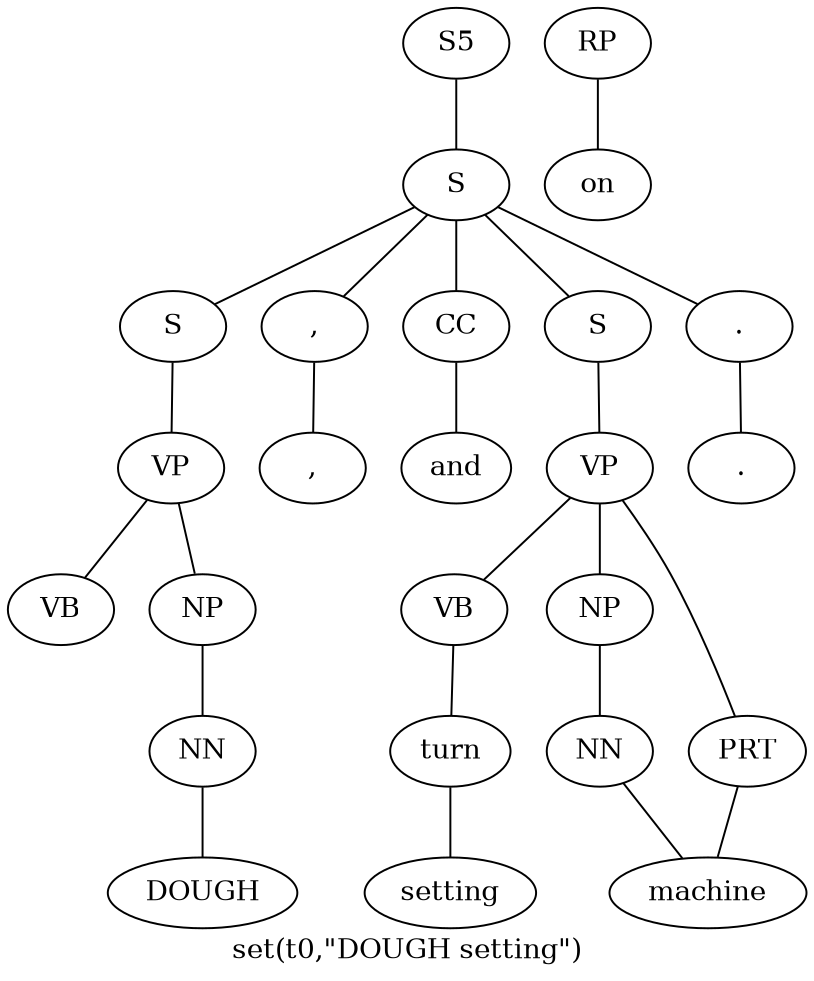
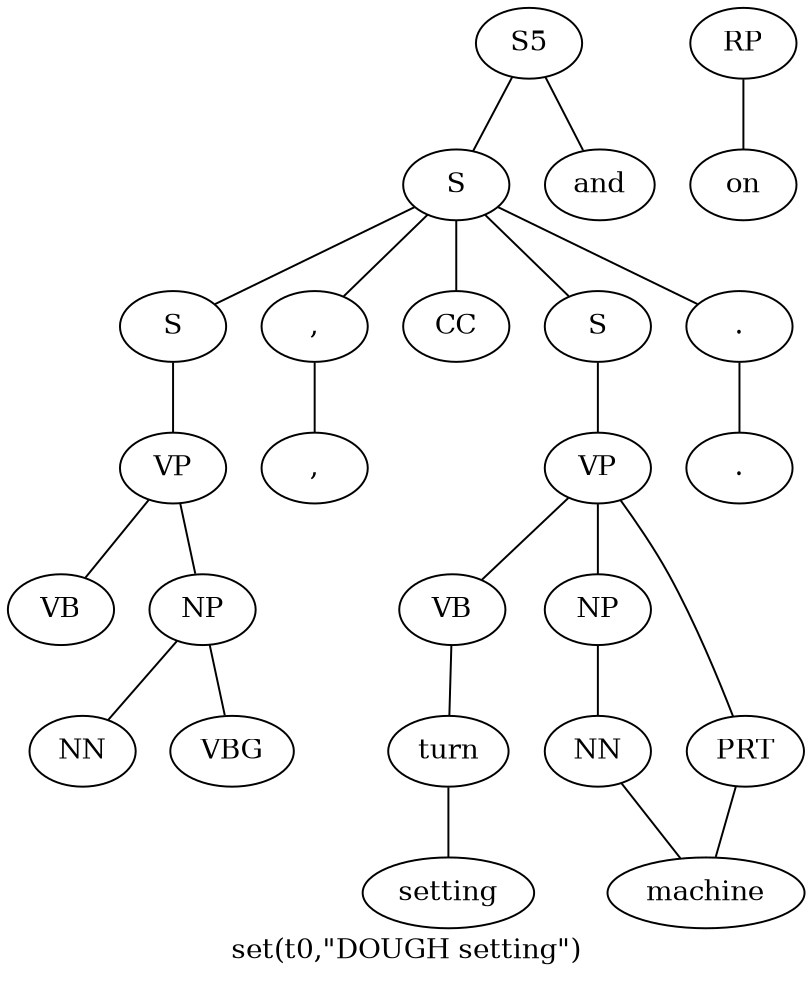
edge "CC" -- "and": now "S5" -- "and"
node "VBG": added
node "DOUGH": removed
